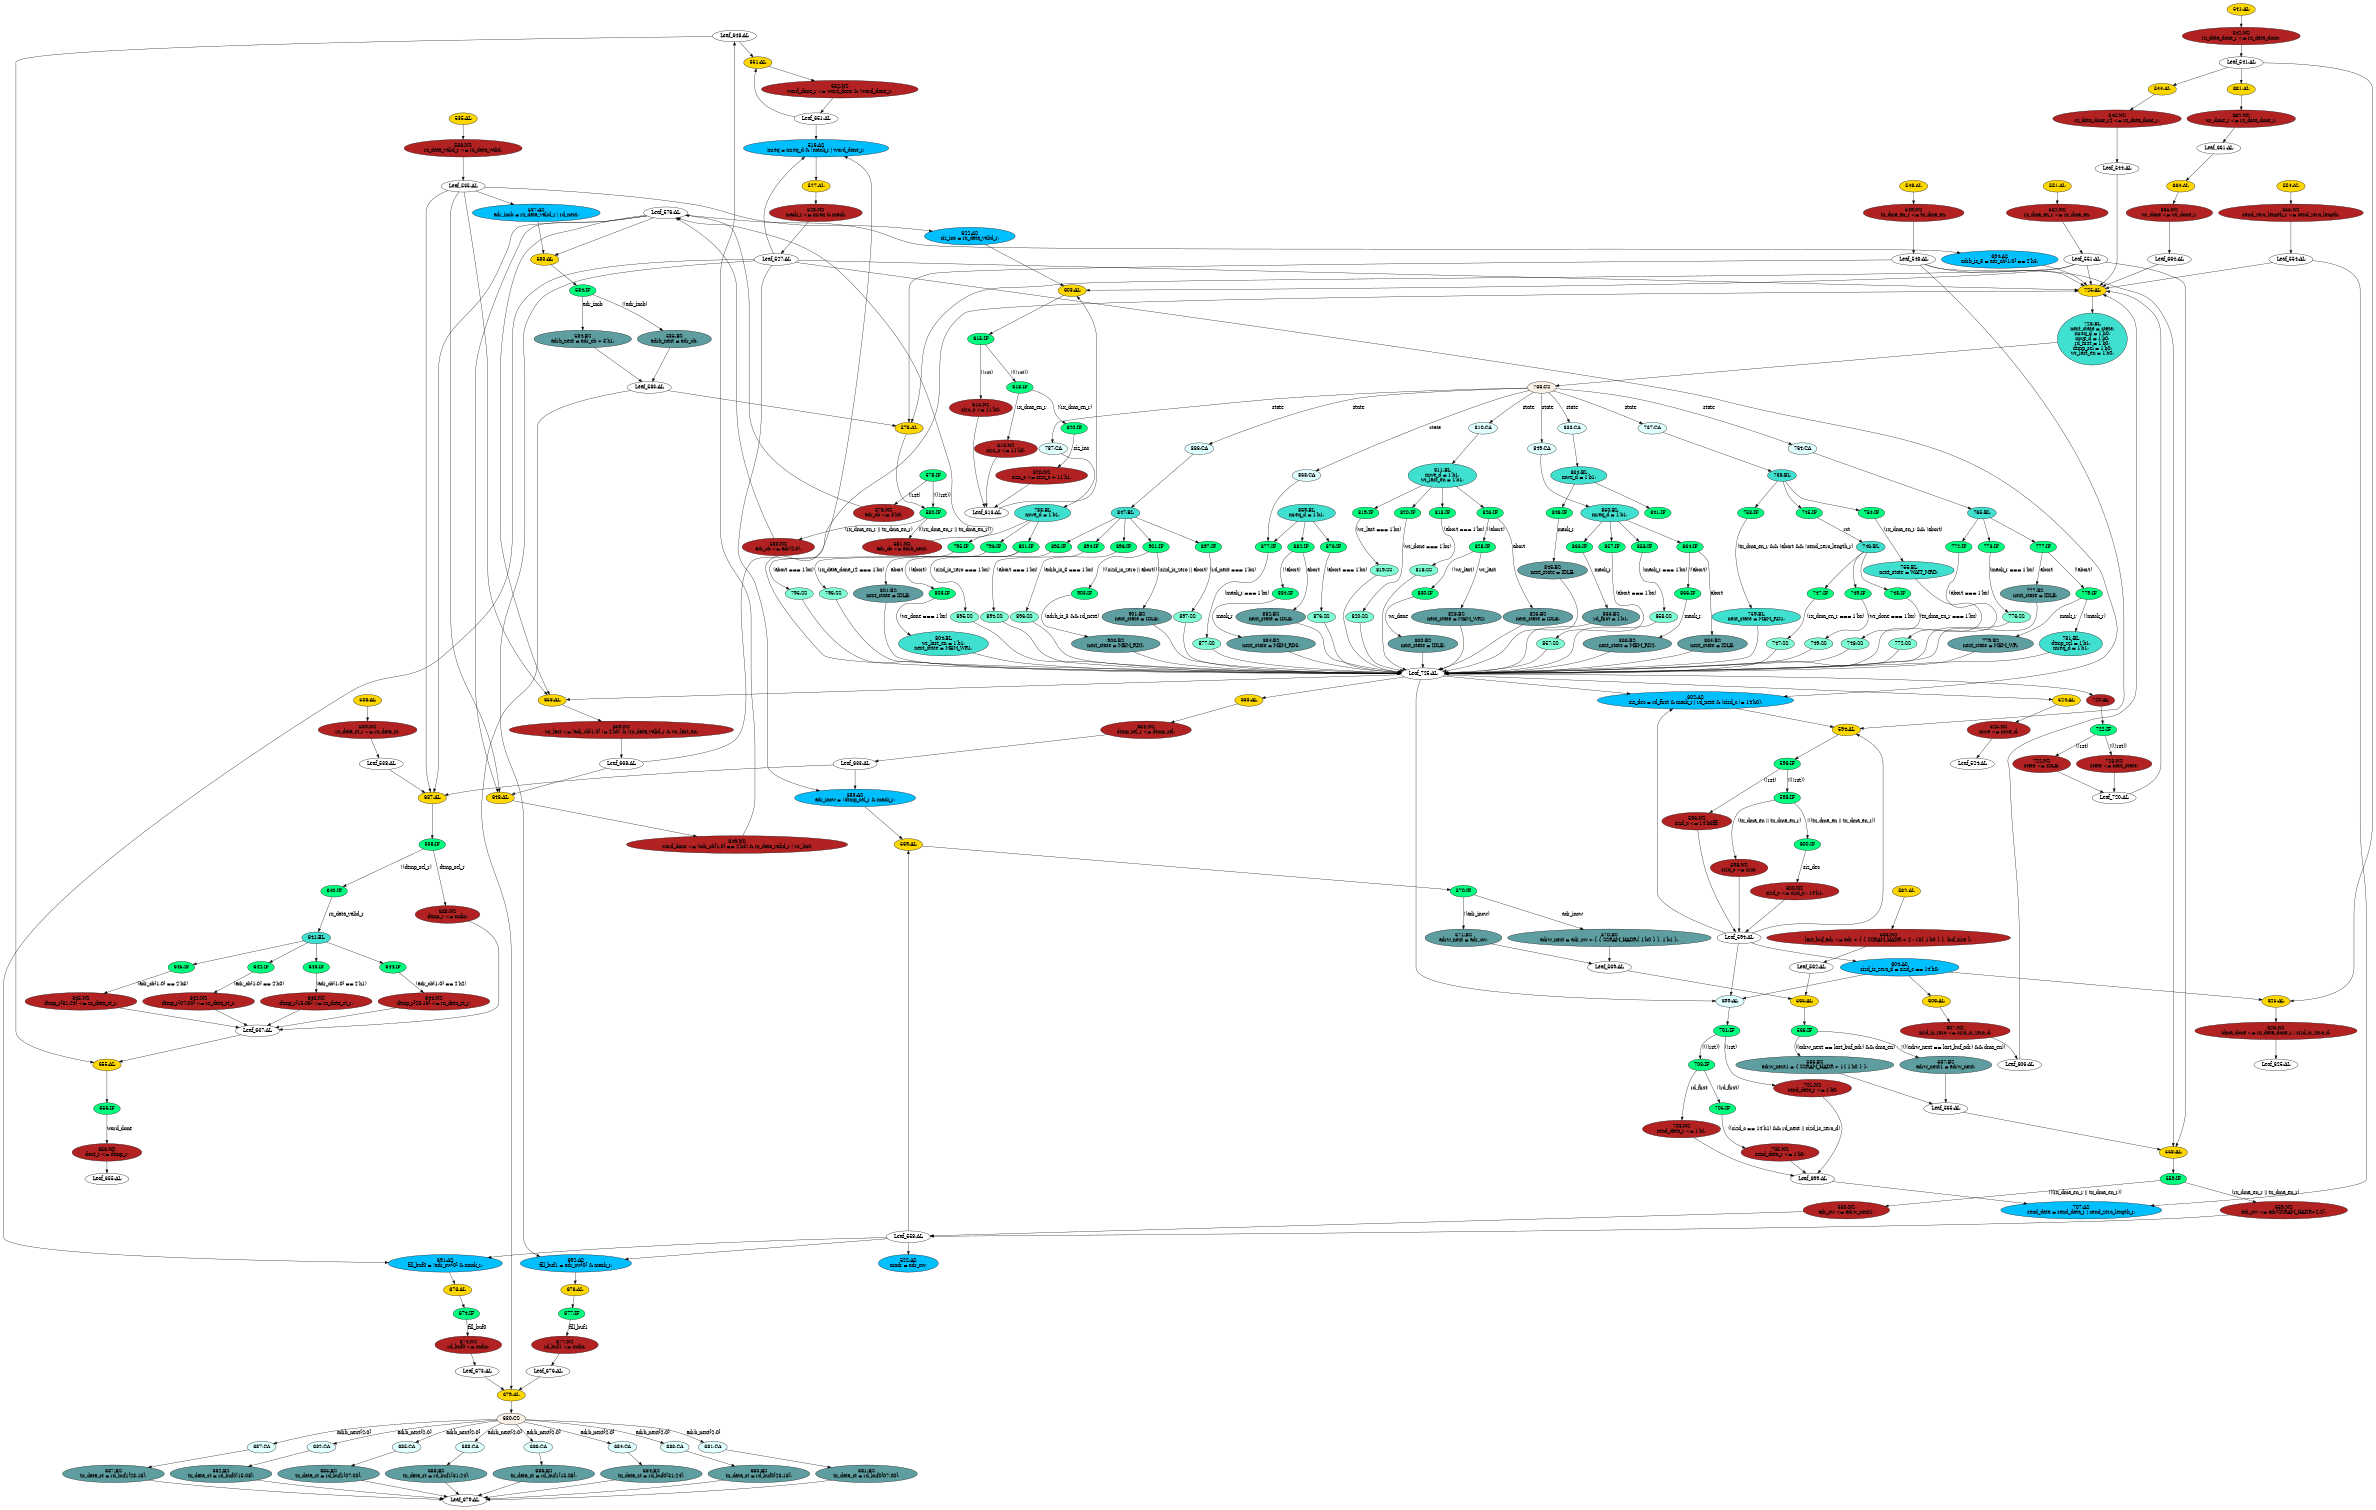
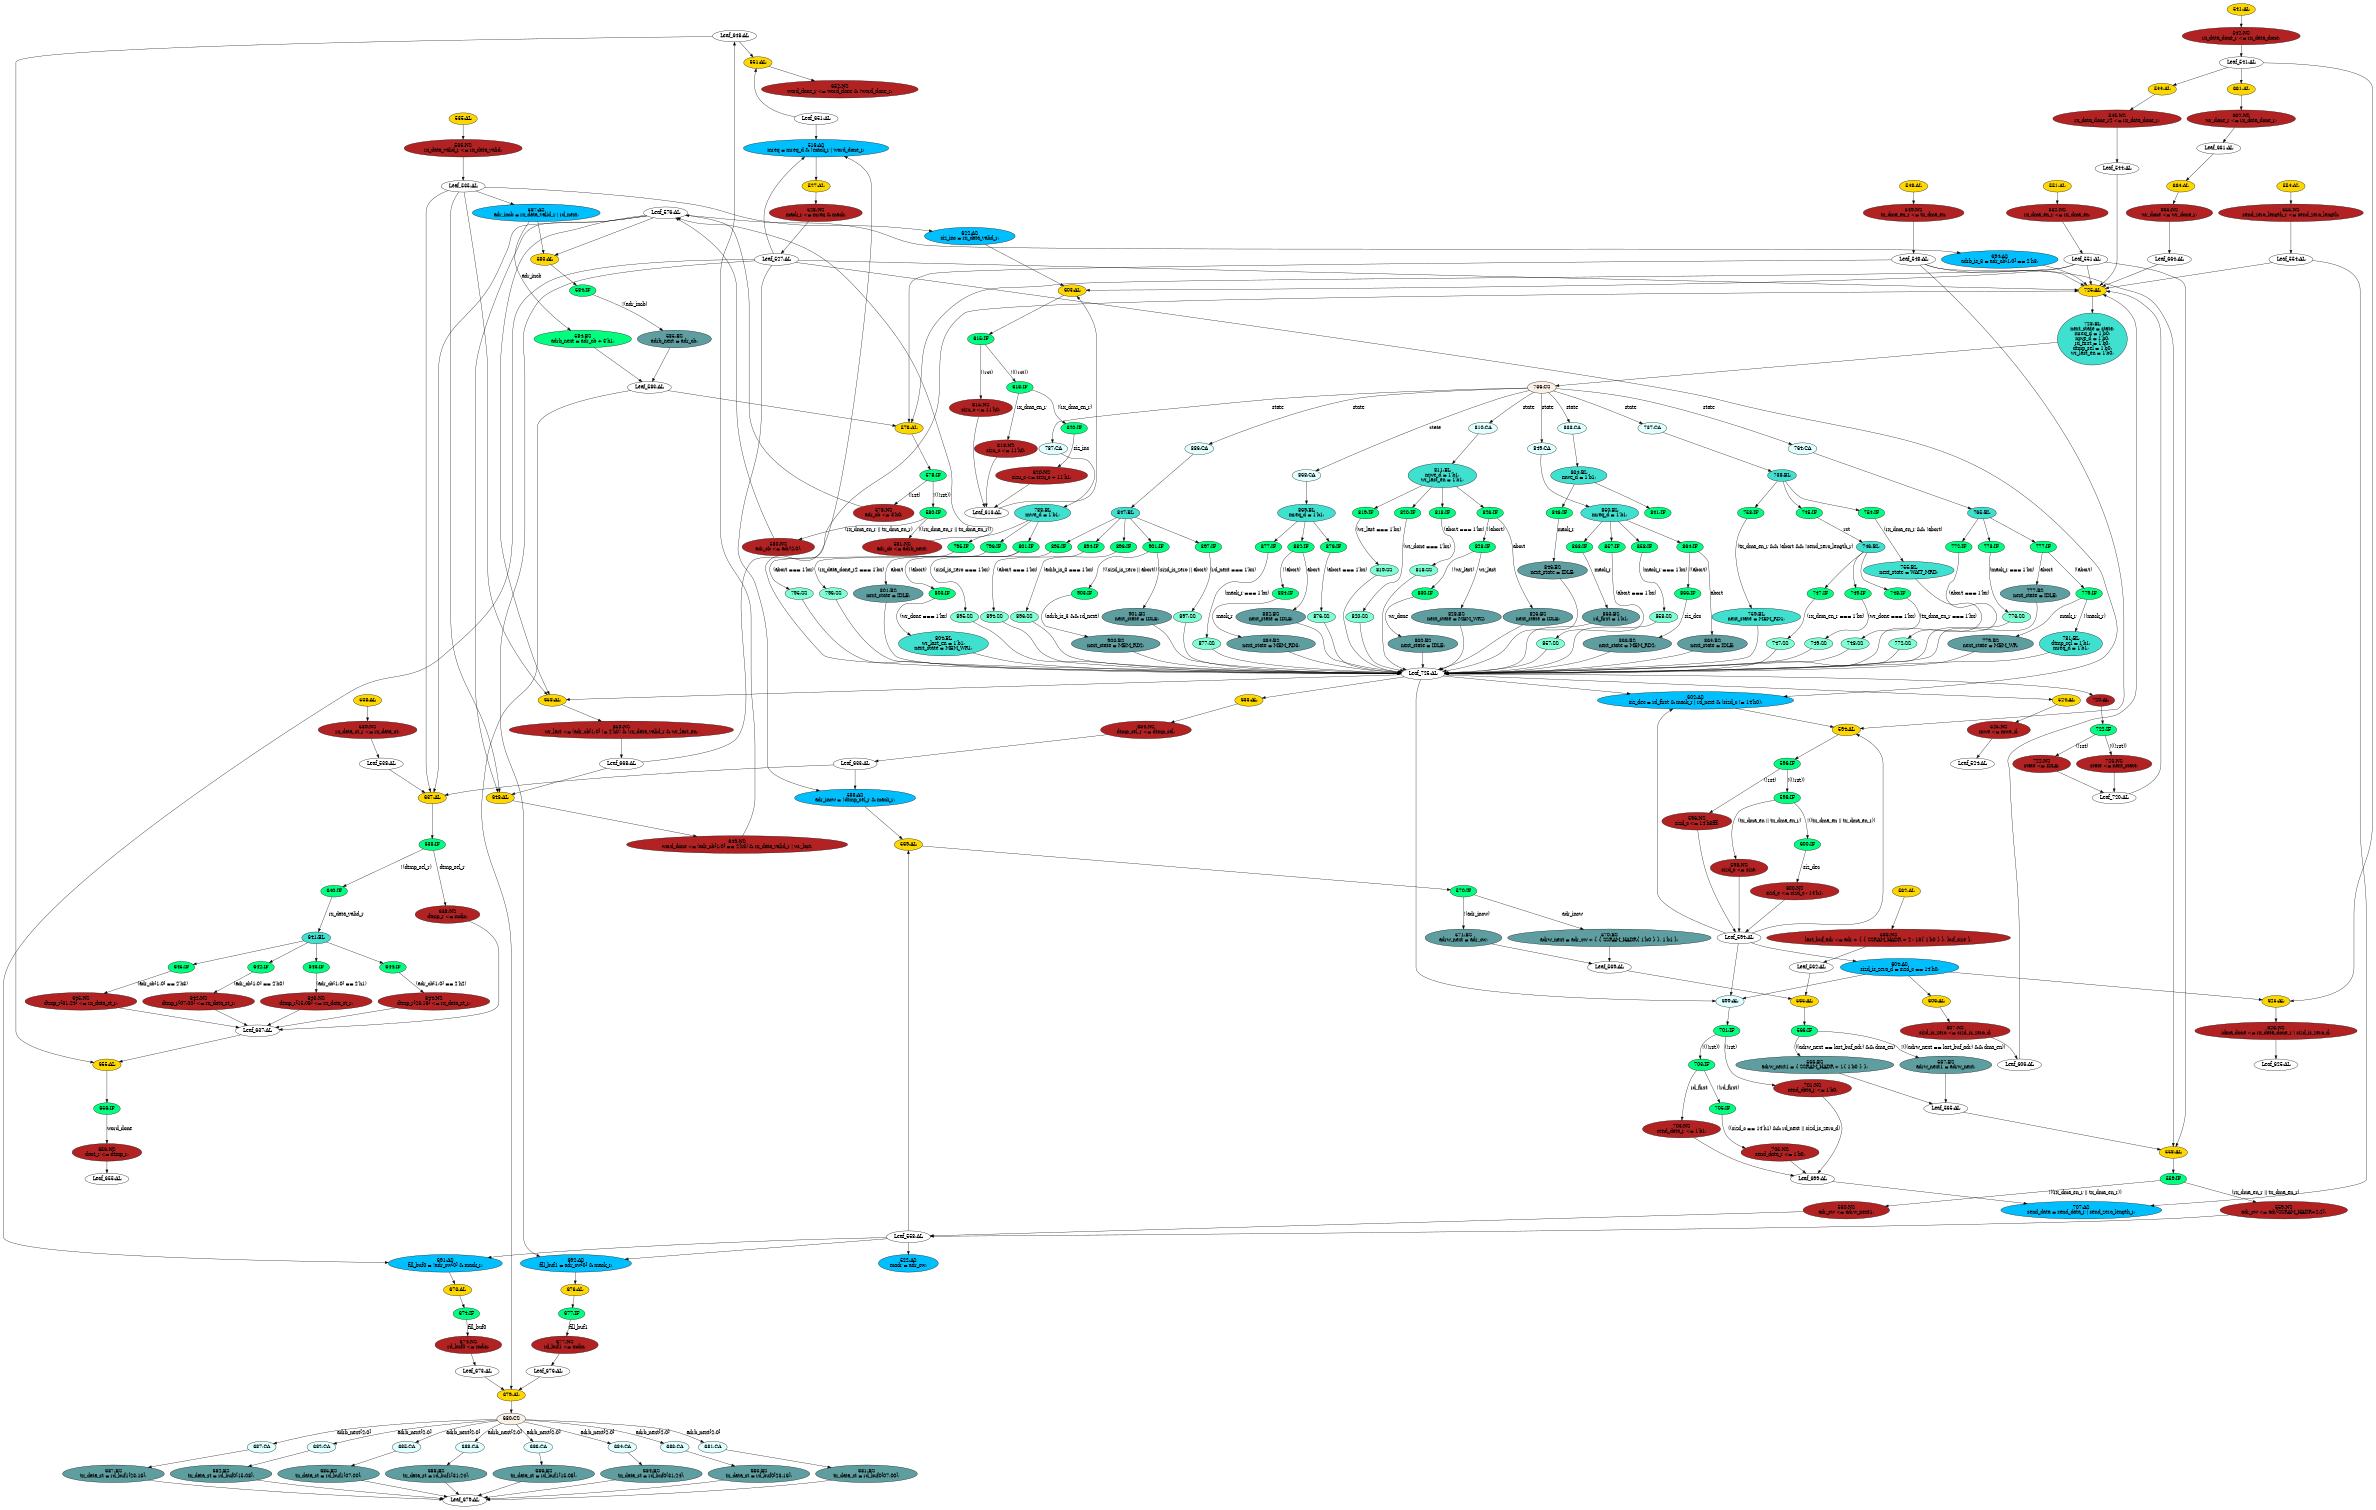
edge "652:NS word_done_r <= word_done & !word_done_r;" -> "Leaf_651:AL": removed
edge "584:IF" -> "584:BS adrb_next = adr_cb + 3'h1;": now "587:AS adr_incb = rx_data_valid_r | rd_next;" -> "584:BS adrb_next = adr_cb + 3'h1;"
node "584:BS adrb_next = adr_cb + 3'h1;": fillcolor cadetblue -> springgreen
edge "576:AL" -> "580:IF": now "576:AL" -> "578:IF"
edge "868:CA" -> "877:IF": now "868:CA" -> "869:BL mreq_d = 1'b1;"
edge "866:IF" -> "866:BS next_state = MEM_RD2;": label "mack_r" -> "siz_dec"
